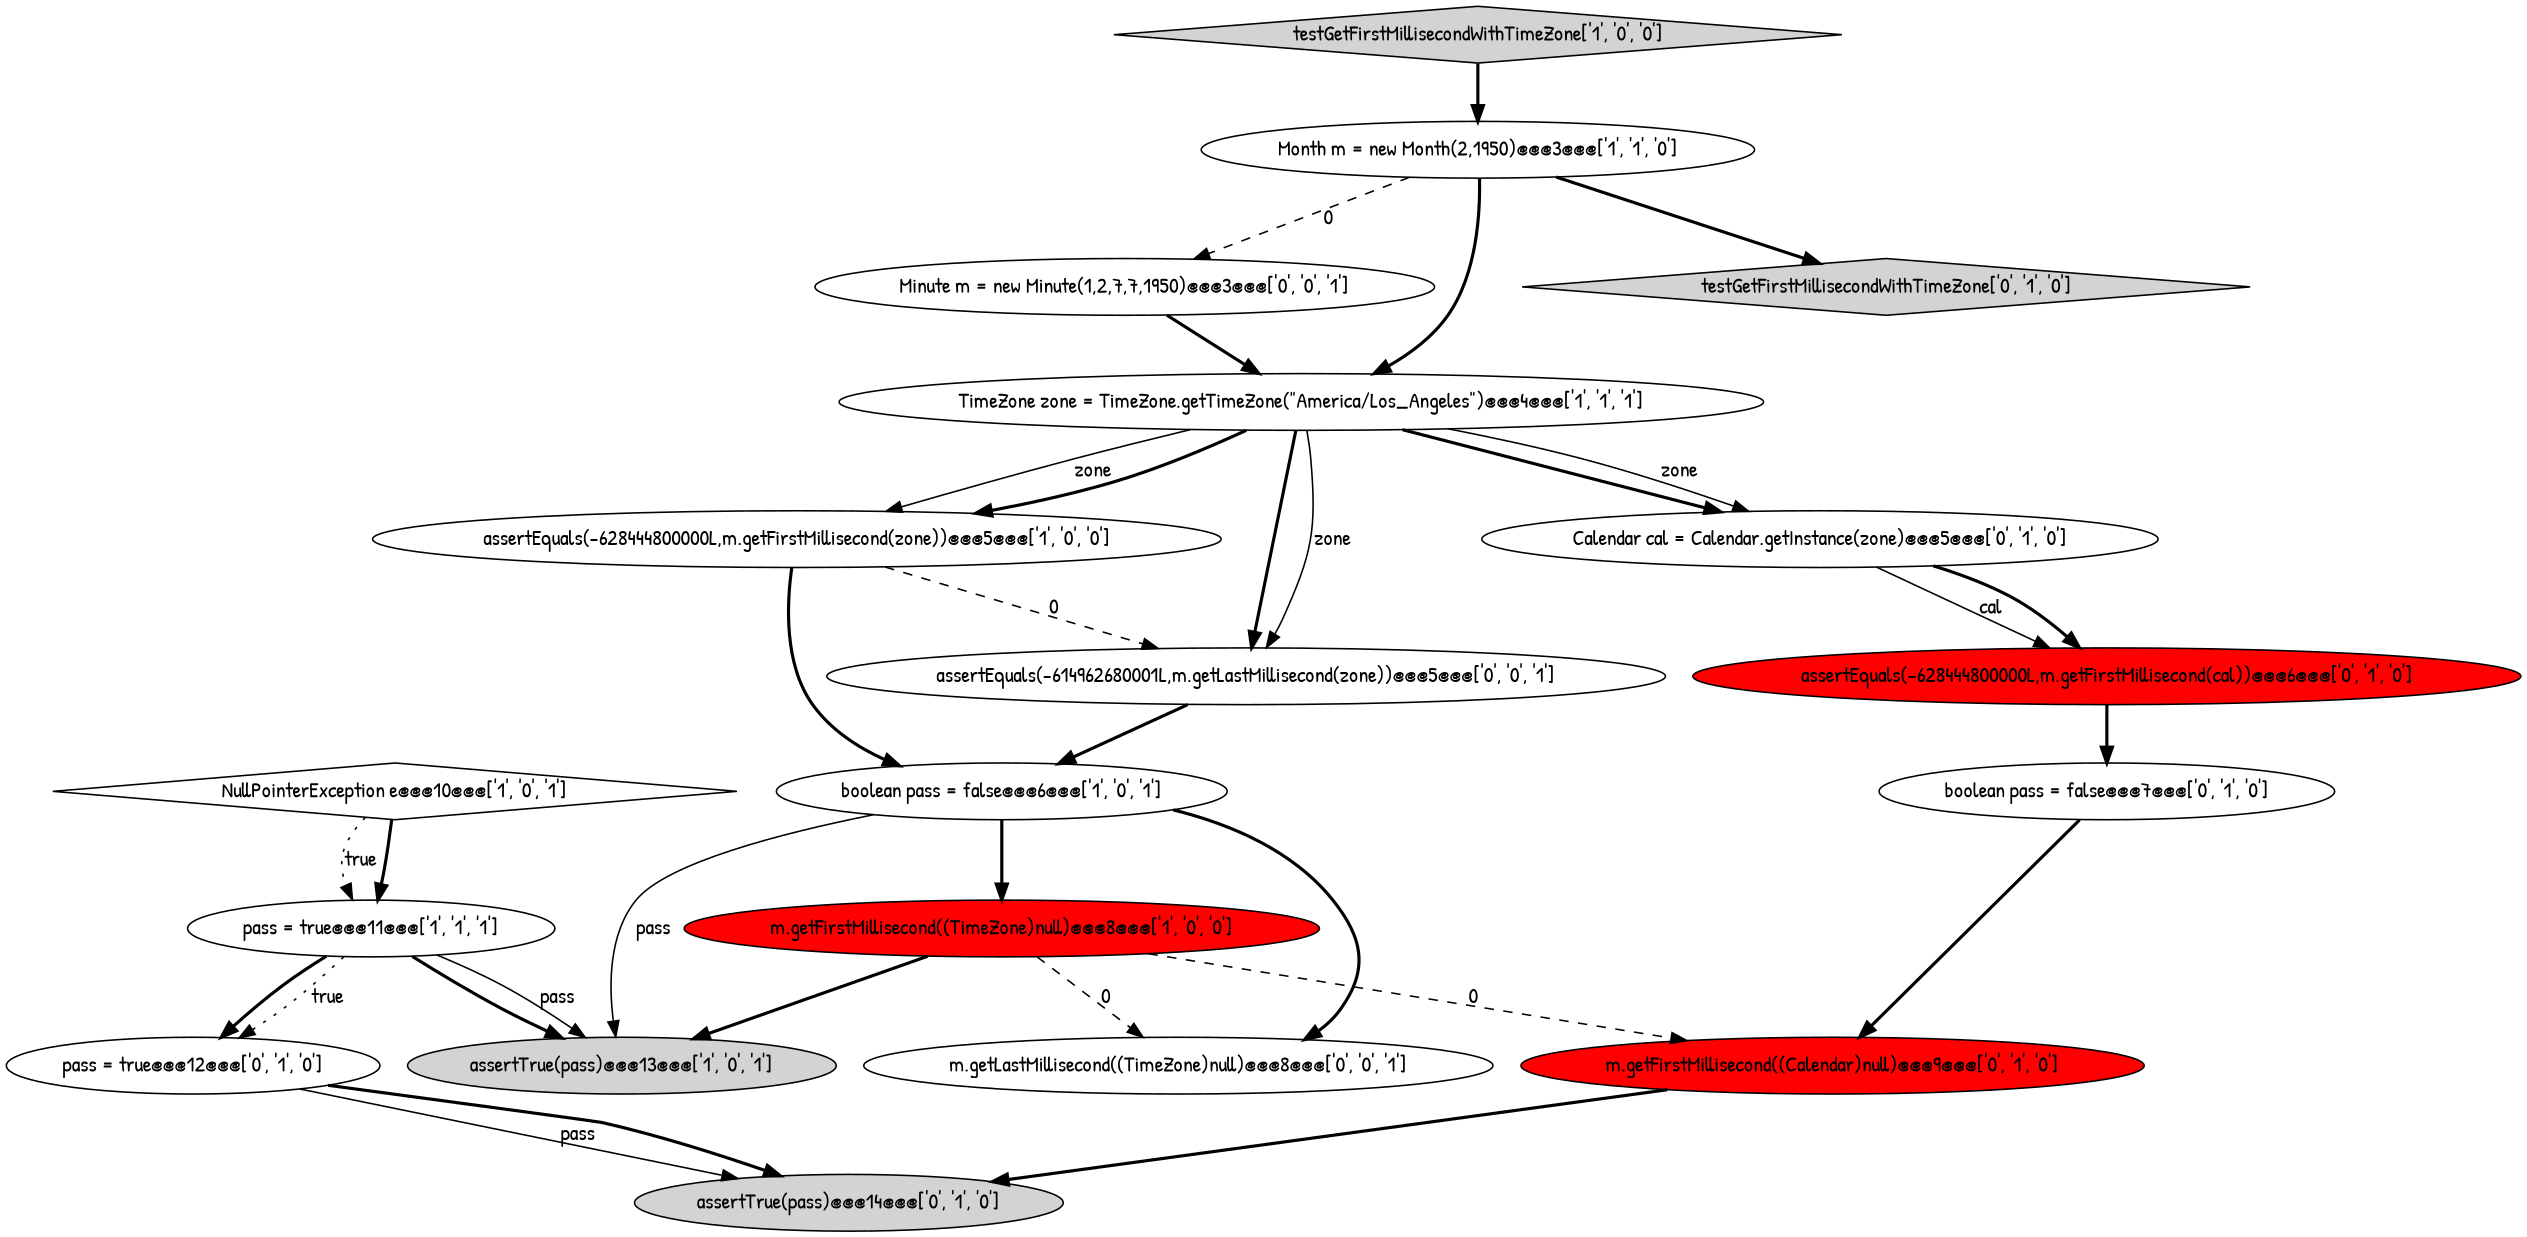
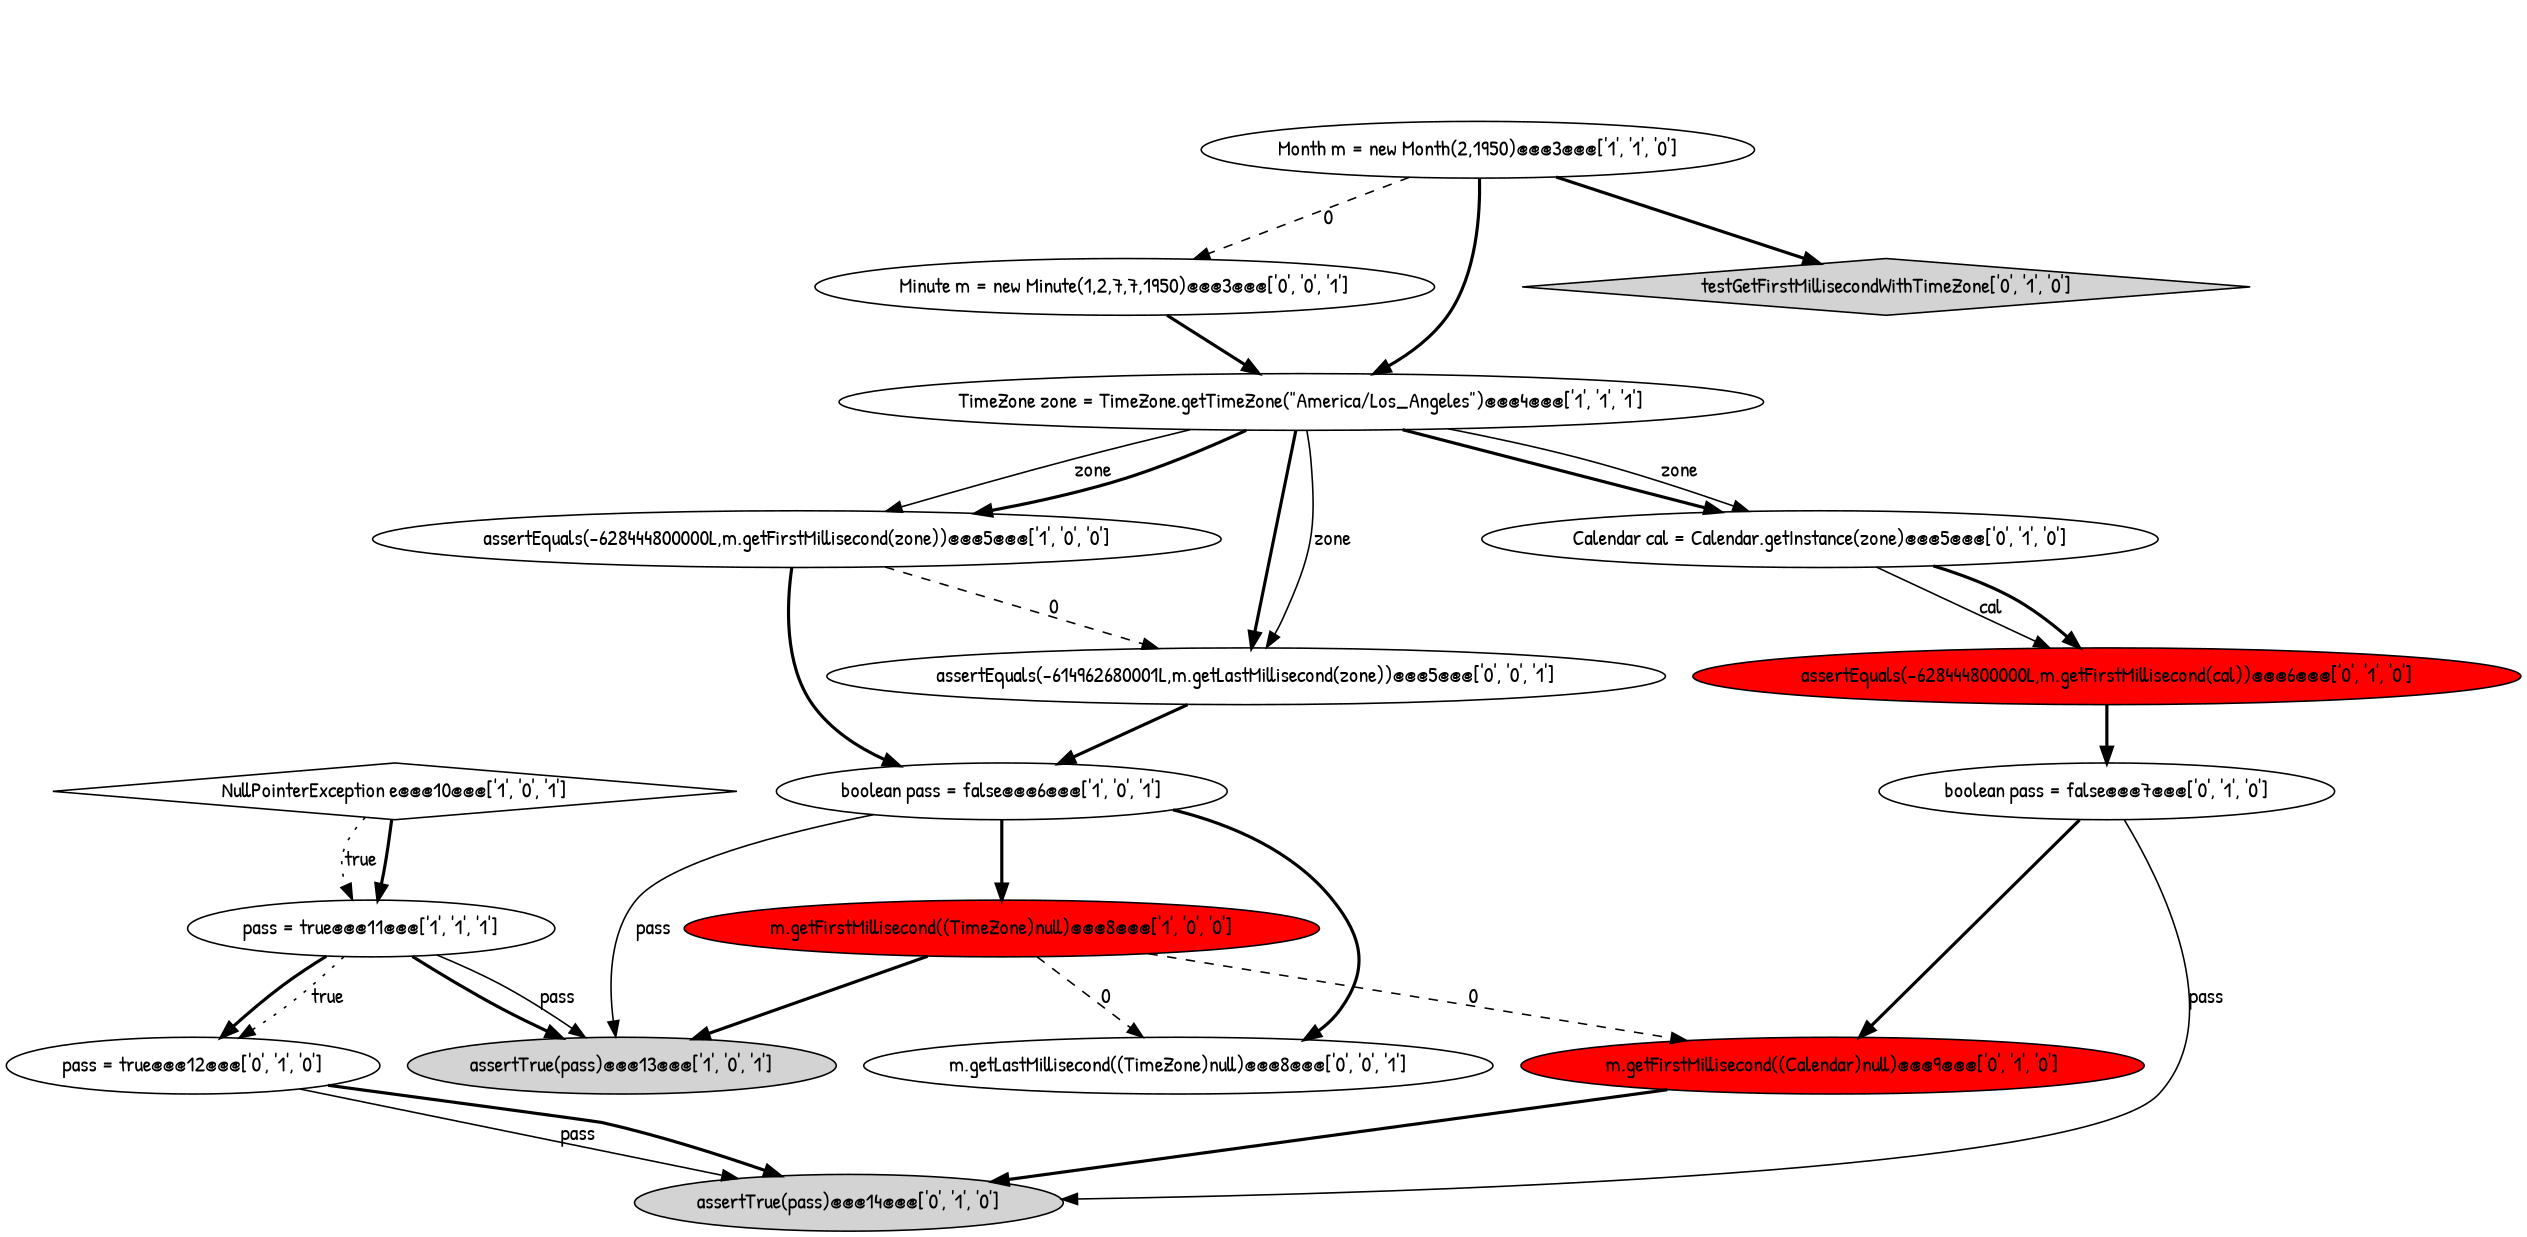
node "testGetFirstMillisecondWithTimeZone['1', '0', '0']": removed
edge "boolean pass = false@@@7@@@['0', '1', '0']" -> "assertTrue(pass)@@@14@@@['0', '1', '0']": added, label "pass"
